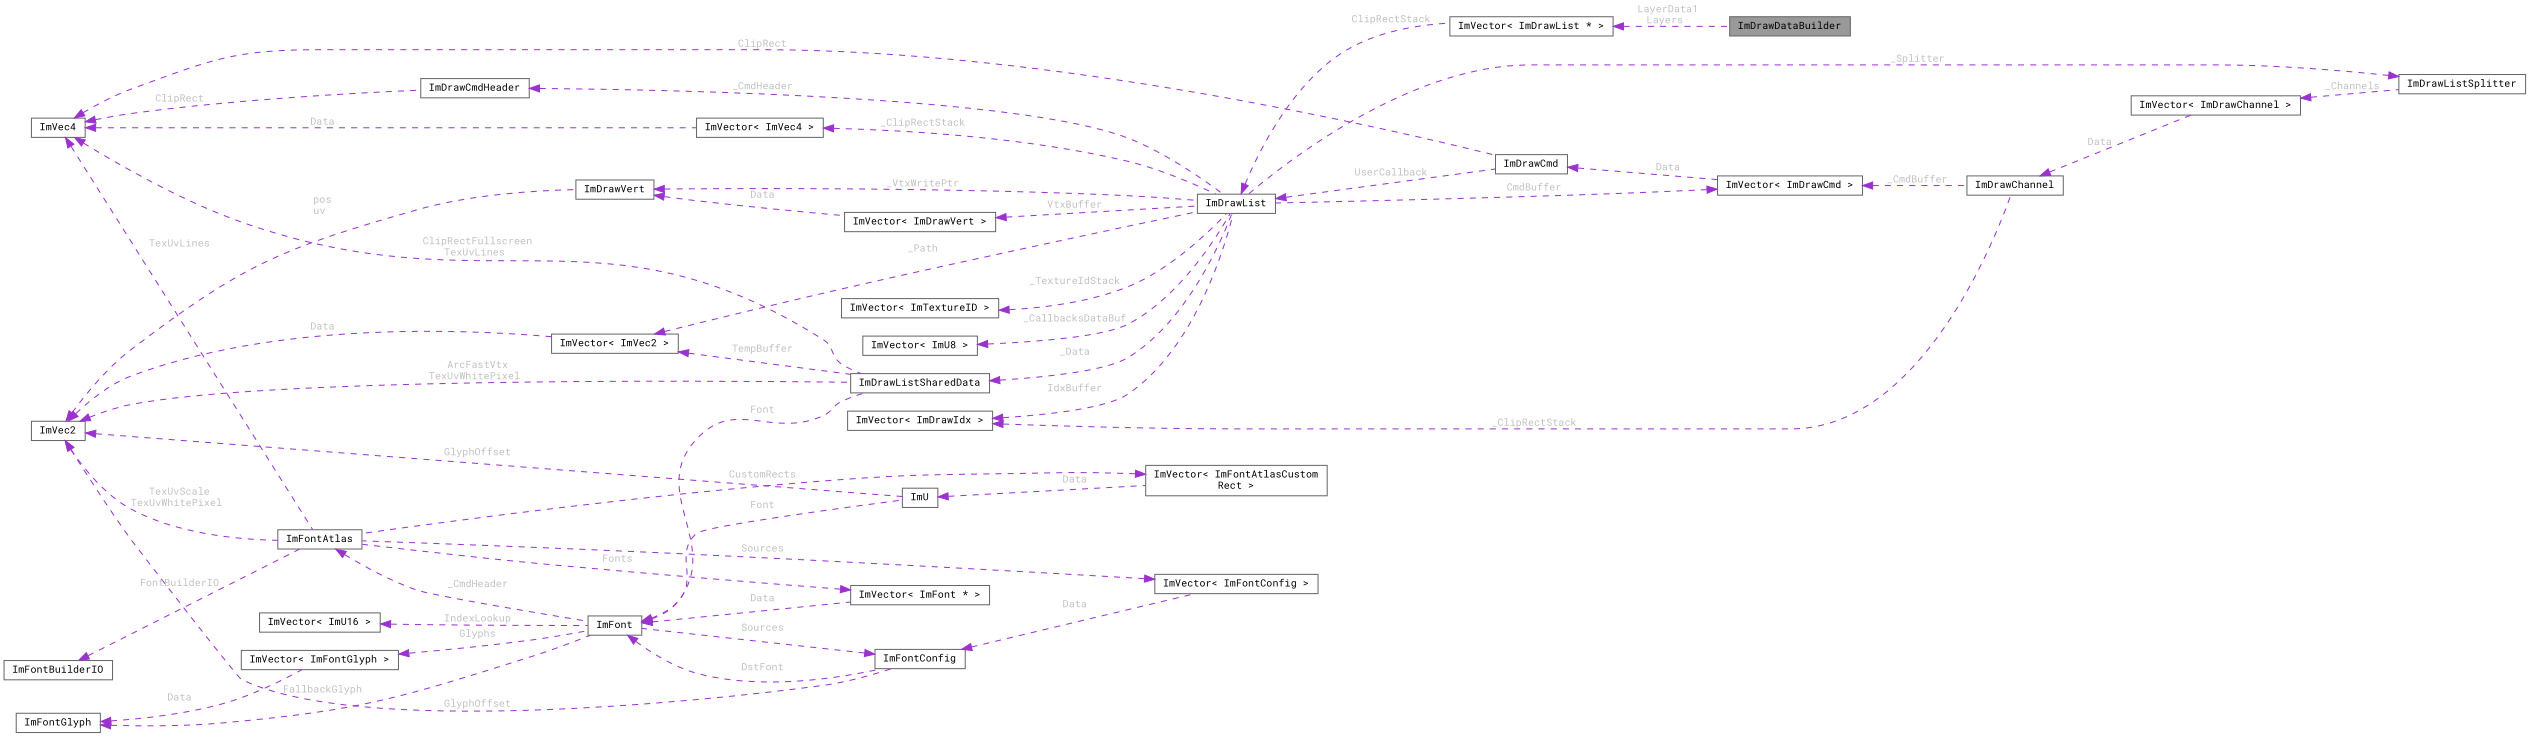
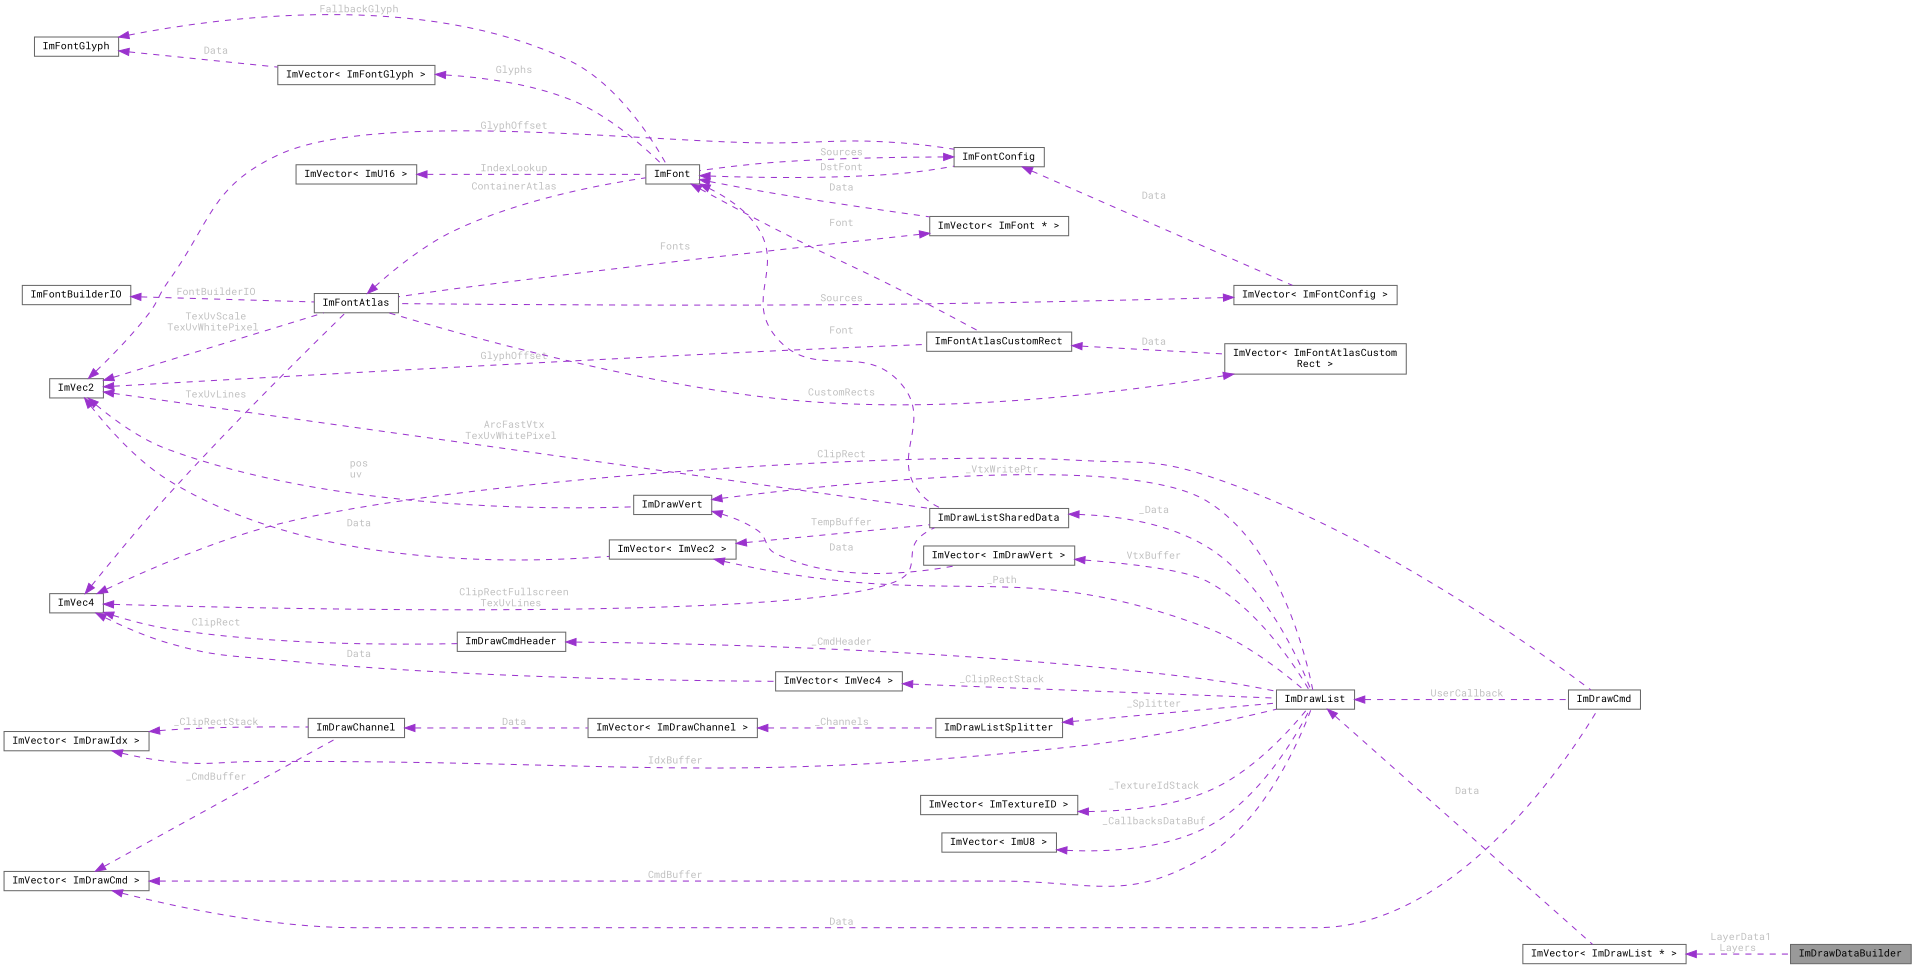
edge "ImVector< ImDrawList * >" -> "ImDrawList": label " ClipRectStack" -> " Data"
edge "ImVector< ImDrawCmd >" -> "ImDrawCmd": reversed
node "ImU": label "ImU" -> "ImFontAtlasCustomRect"
edge "ImFont" -> "ImFontAtlas": label " _CmdHeader" -> " ContainerAtlas"
